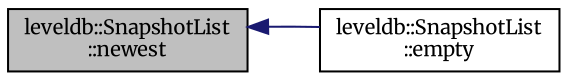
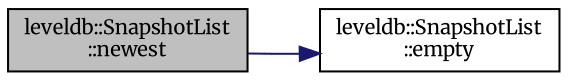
edge "leveldb::SnapshotList ::empty" -> "leveldb::SnapshotList ::newest": reversed
